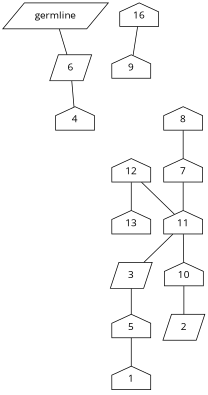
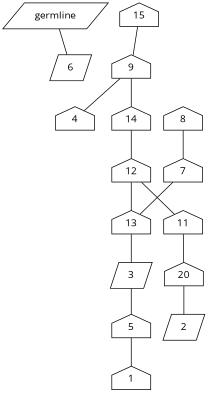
node "16": label "16" -> "15"
edge "6" -- "4": now "9" -- "4"
node "14": added
edge "7" -- "11": now "7" -- "13"
edge "11" -- "3": now "13" -- "3"
node "10": label "10" -> "20"
